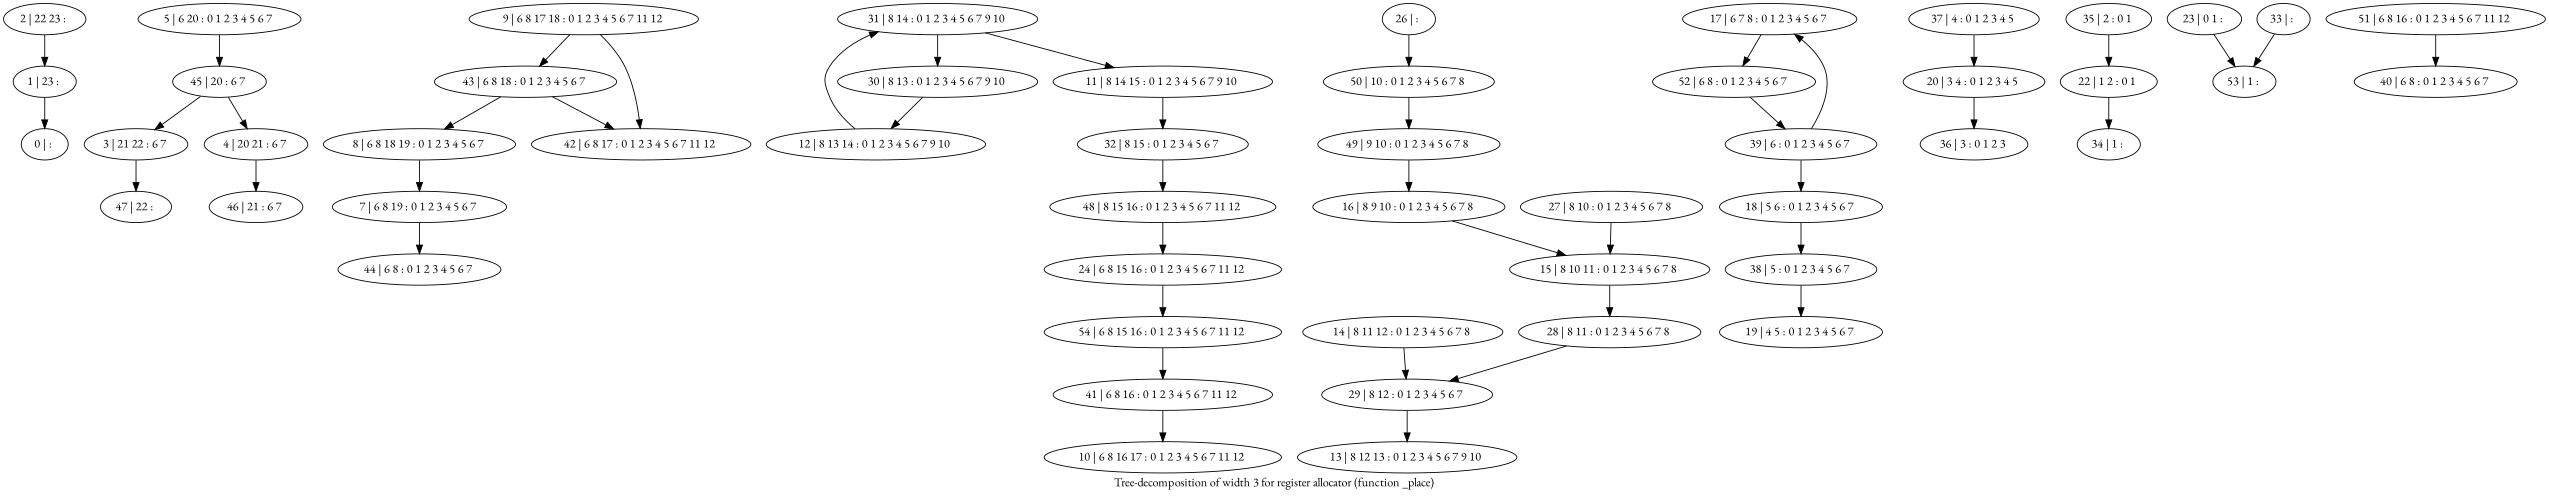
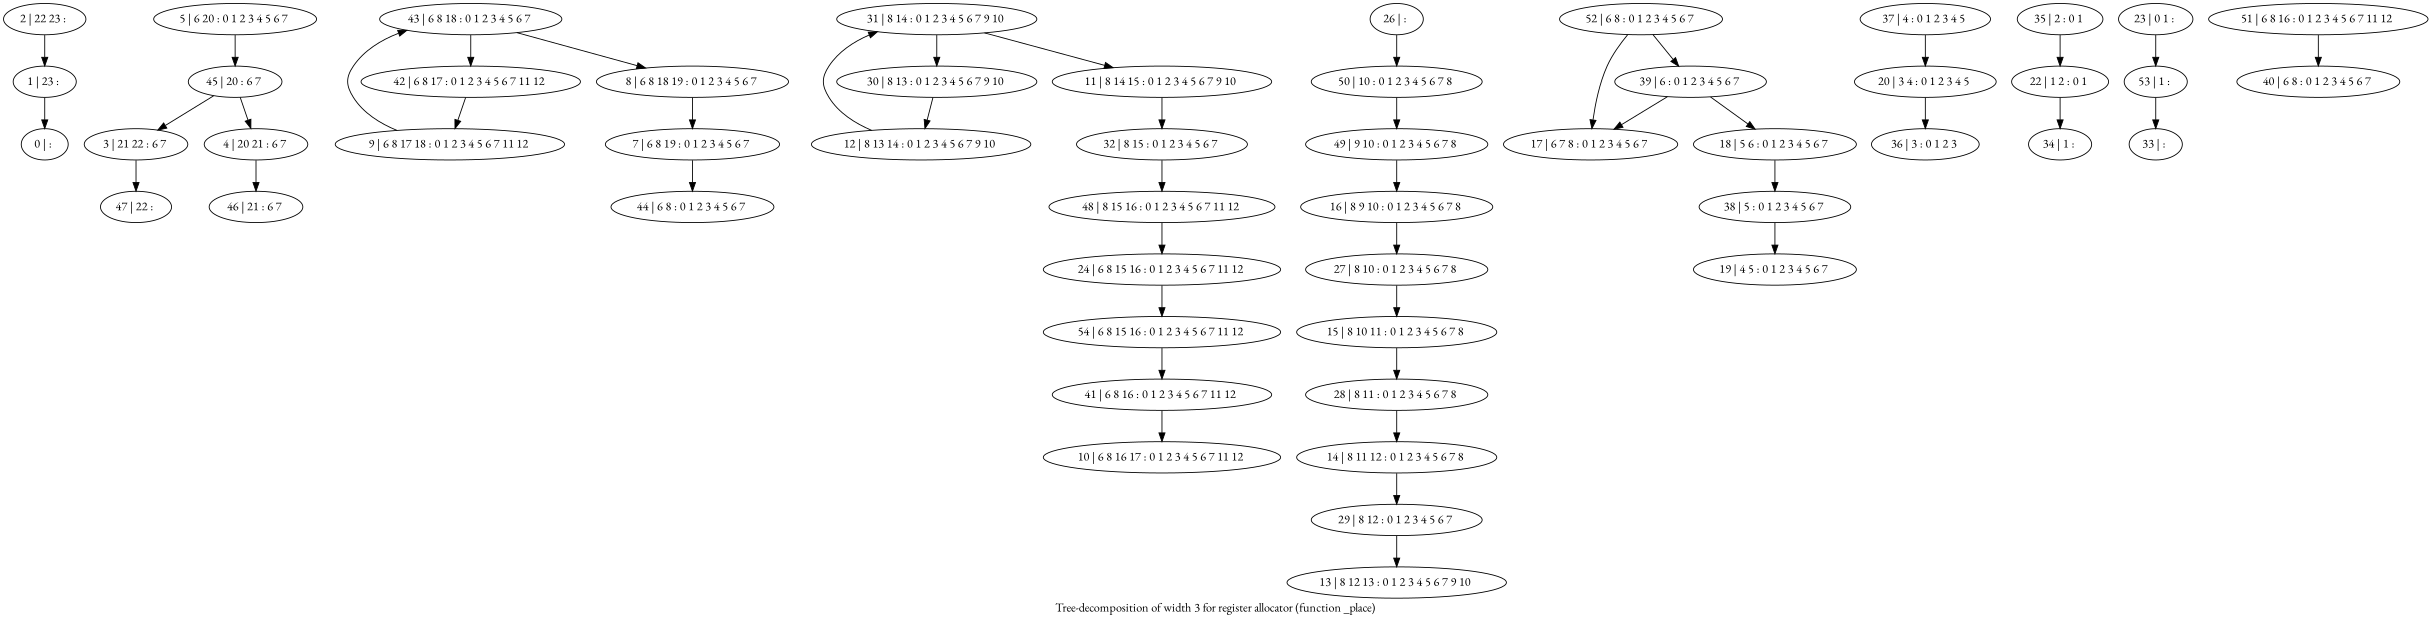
edge "33 | :" -> "53 | 1 :": reversed
edge "17 | 6 7 8 : 0 1 2 3 4 5 6 7" -> "52 | 6 8 : 0 1 2 3 4 5 6 7": reversed
edge "9 | 6 8 17 18 : 0 1 2 3 4 5 6 7 11 12" -> "42 | 6 8 17 : 0 1 2 3 4 5 6 7 11 12": reversed
edge "16 | 8 9 10 : 0 1 2 3 4 5 6 7 8" -> "15 | 8 10 11 : 0 1 2 3 4 5 6 7 8": now "16 | 8 9 10 : 0 1 2 3 4 5 6 7 8" -> "27 | 8 10 : 0 1 2 3 4 5 6 7 8"
edge "28 | 8 11 : 0 1 2 3 4 5 6 7 8" -> "29 | 8 12 : 0 1 2 3 4 5 6 7": now "28 | 8 11 : 0 1 2 3 4 5 6 7 8" -> "14 | 8 11 12 : 0 1 2 3 4 5 6 7 8"
